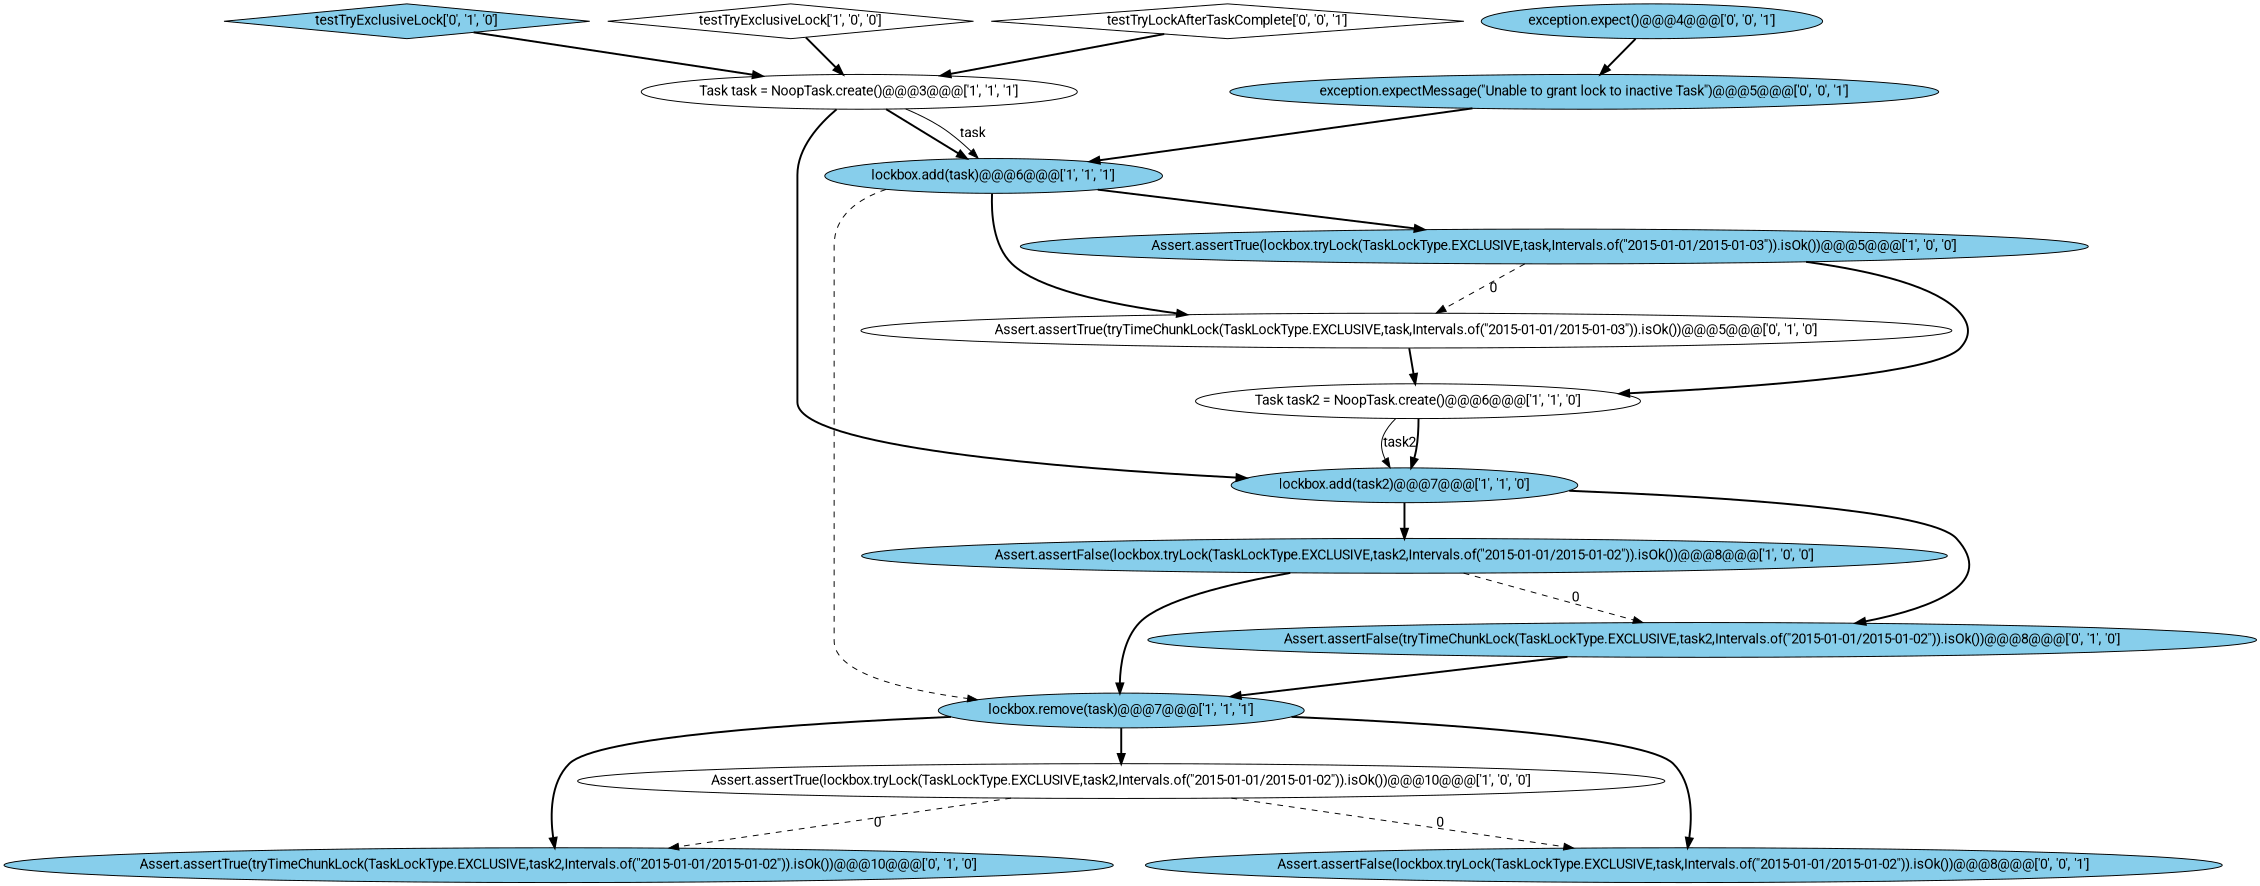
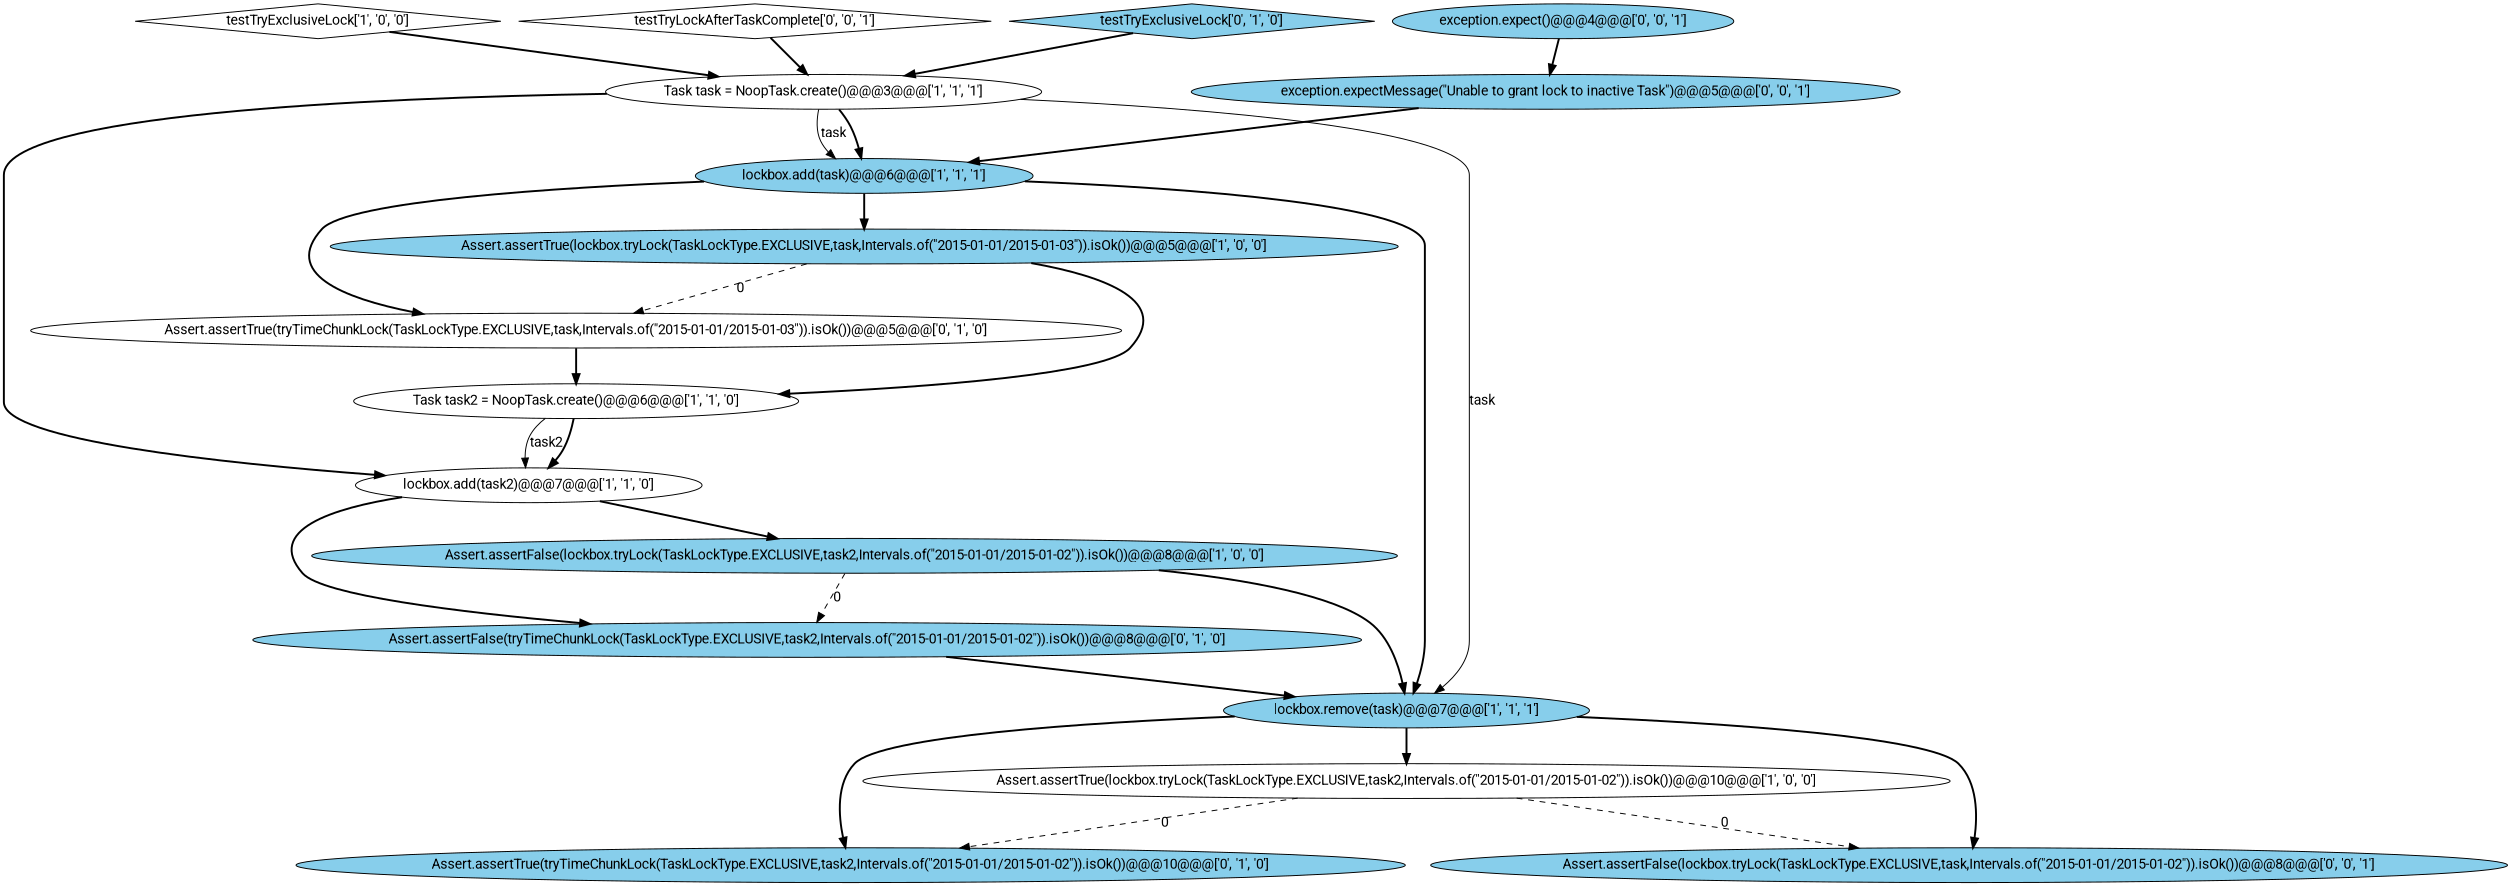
edge "Task task = NoopTask.create()@@@3@@@['1', '1', '1']" -> "lockbox.remove(task)@@@7@@@['1', '1', '1']": added, label "task"
edge "lockbox.add(task)@@@6@@@['1', '1', '1']" -> "lockbox.remove(task)@@@7@@@['1', '1', '1']": style dashed -> bold
node "lockbox.add(task2)@@@7@@@['1', '1', '0']": fillcolor skyblue -> white
